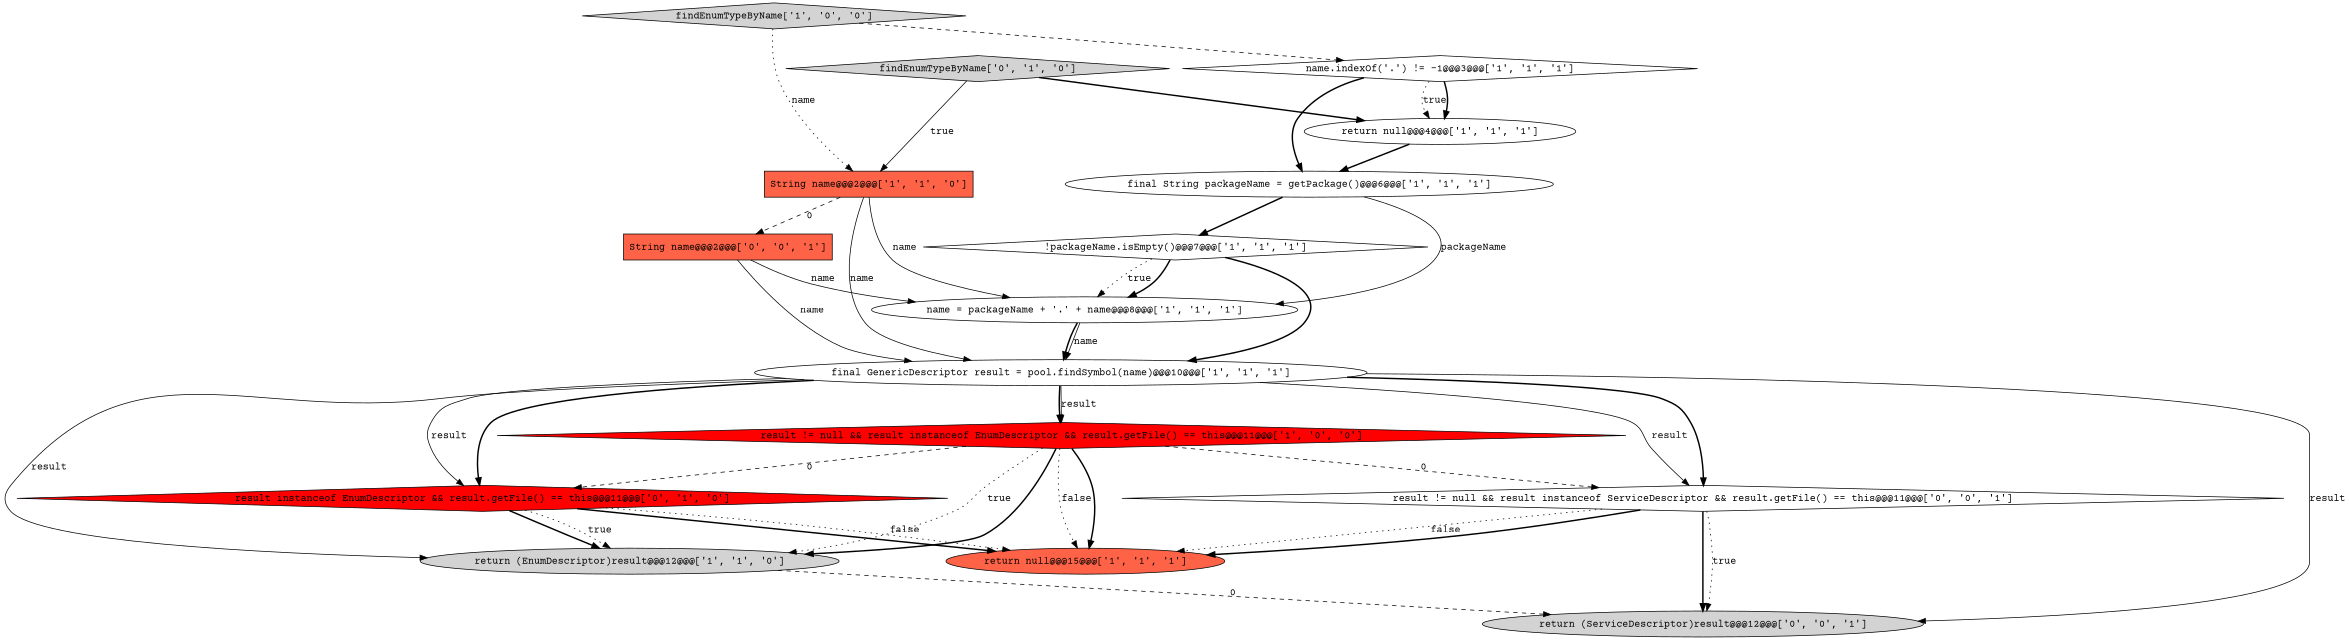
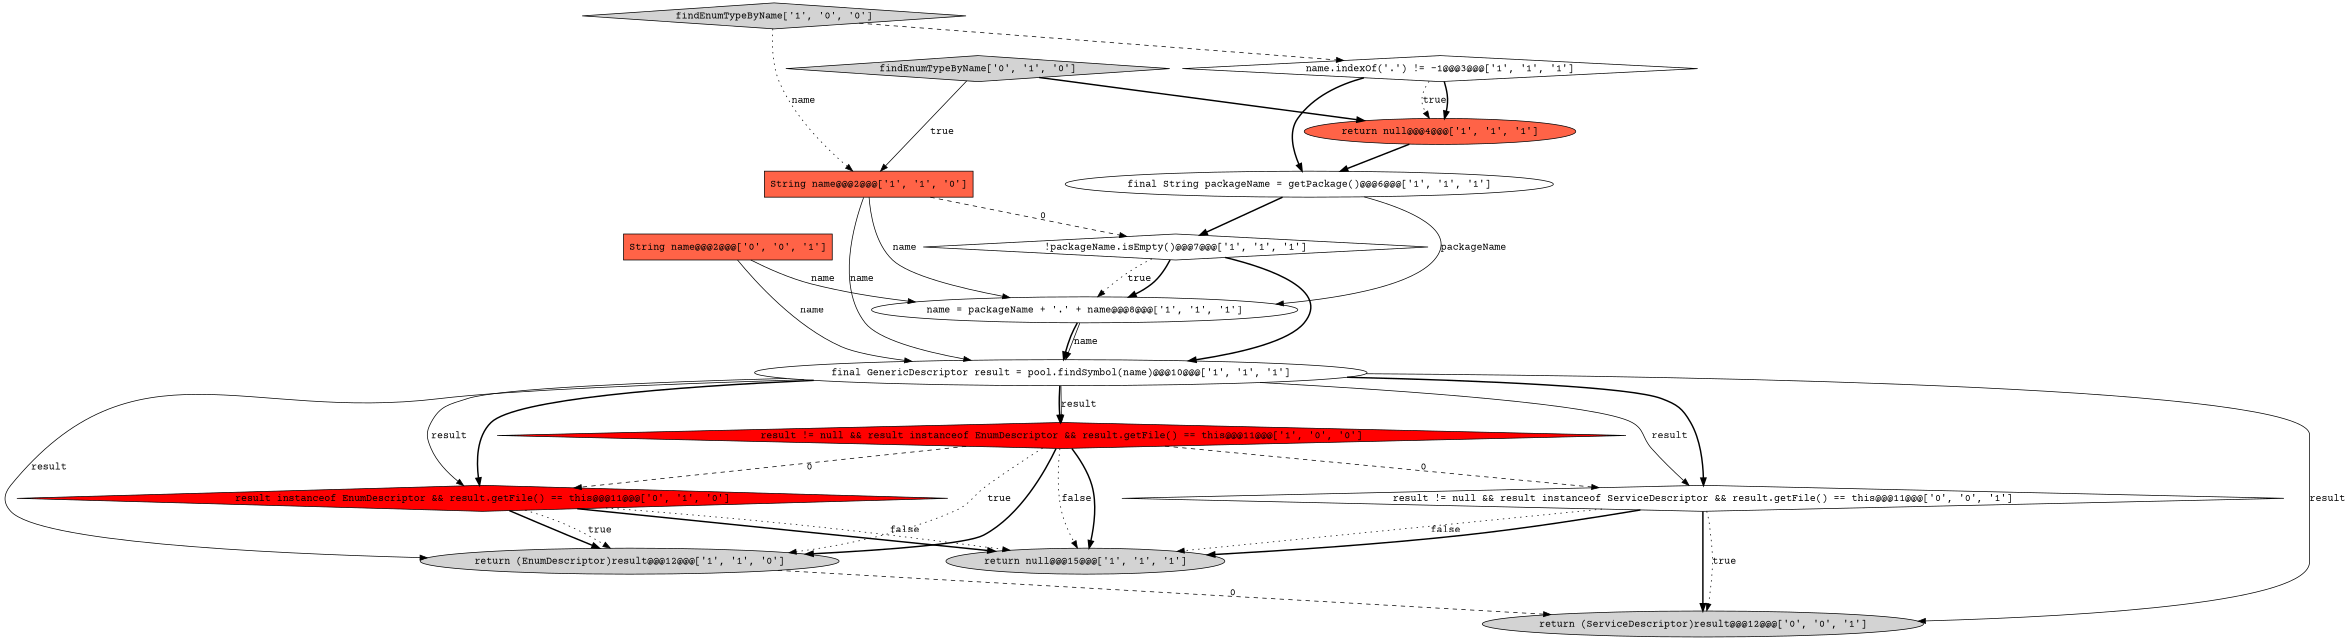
node "return null@@@4@@@['1', '1', '1']": fillcolor white -> tomato
edge "String name@@@2@@@['1', '1', '0']" -> "String name@@@2@@@['0', '0', '1']": now "String name@@@2@@@['1', '1', '0']" -> "!packageName.isEmpty()@@@7@@@['1', '1', '1']"
node "return null@@@15@@@['1', '1', '1']": fillcolor tomato -> lightgray
